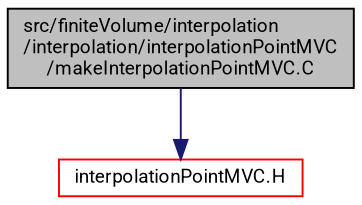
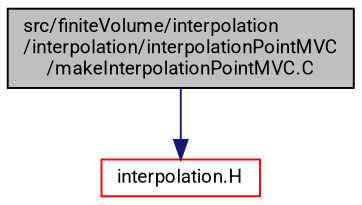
node "interpolationPointMVC.H": label "interpolationPointMVC.H" -> "interpolation.H"
